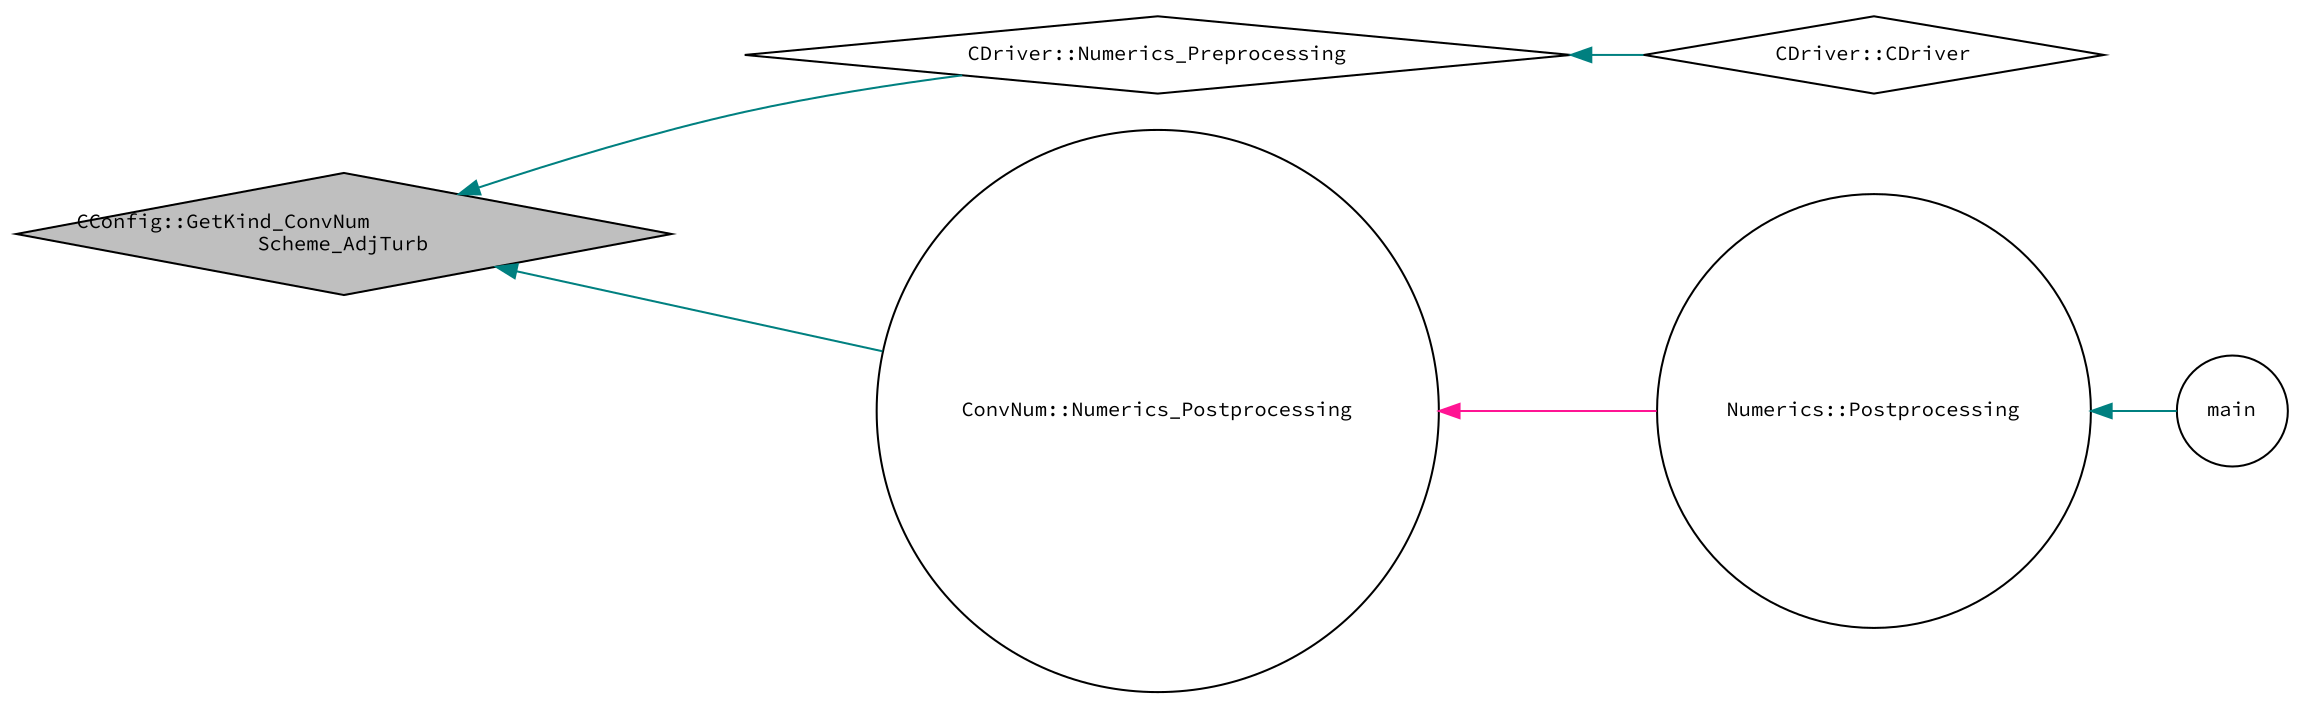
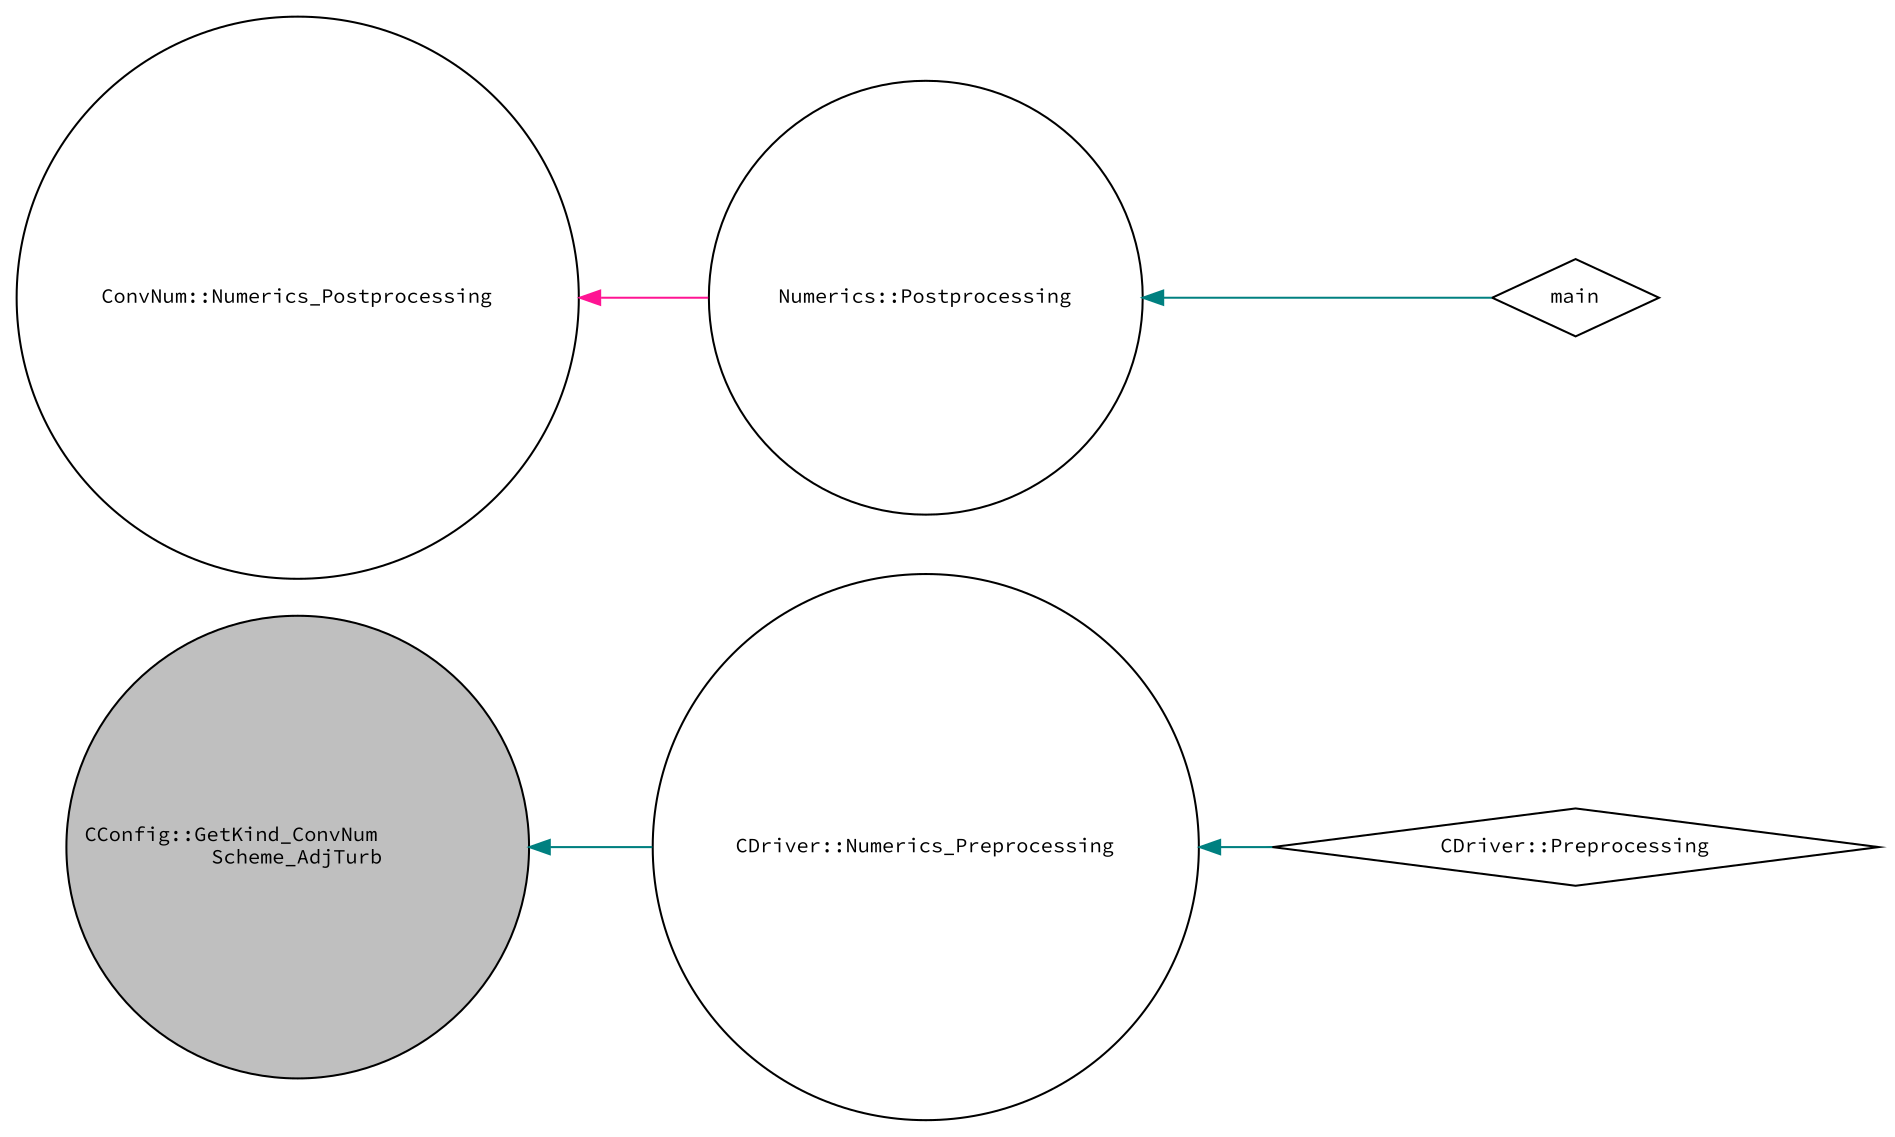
node "CDriver::Numerics_Preprocessing": shape diamond -> circle
node "CDriver::CDriver": label "CDriver::CDriver" -> "CDriver::Preprocessing"
node "CConfig::GetKind_ConvNum Scheme_AdjTurb": shape diamond -> circle
edge "ConvNum::Numerics_Postprocessing" -> "CConfig::GetKind_ConvNum Scheme_AdjTurb": removed
node "main": shape circle -> diamond
